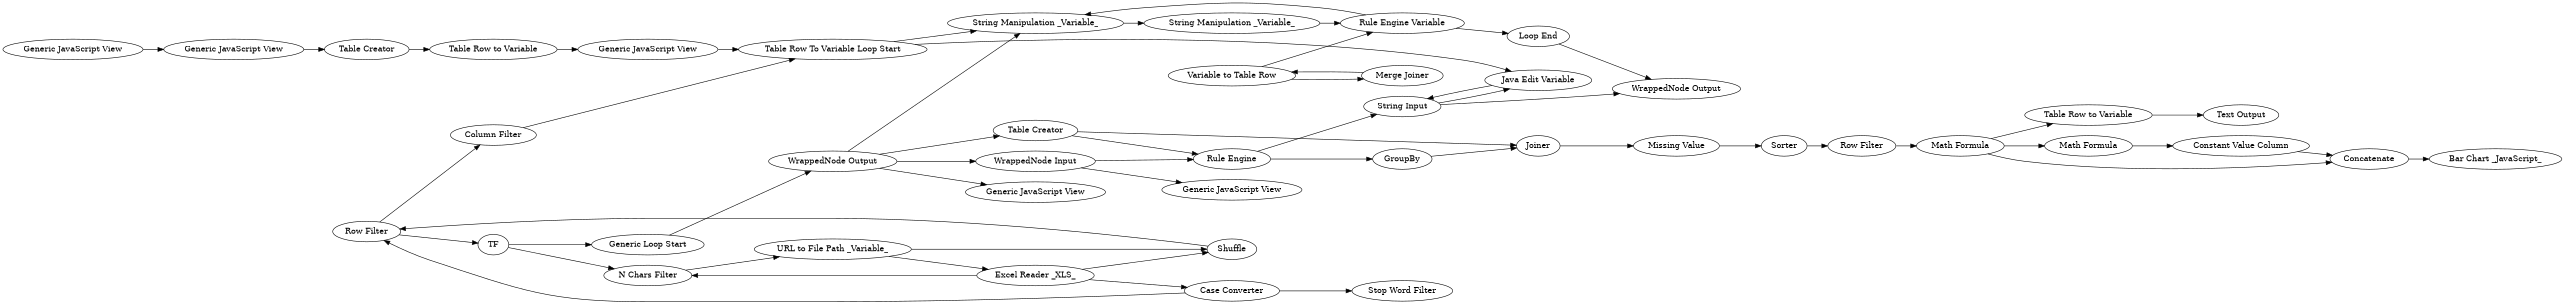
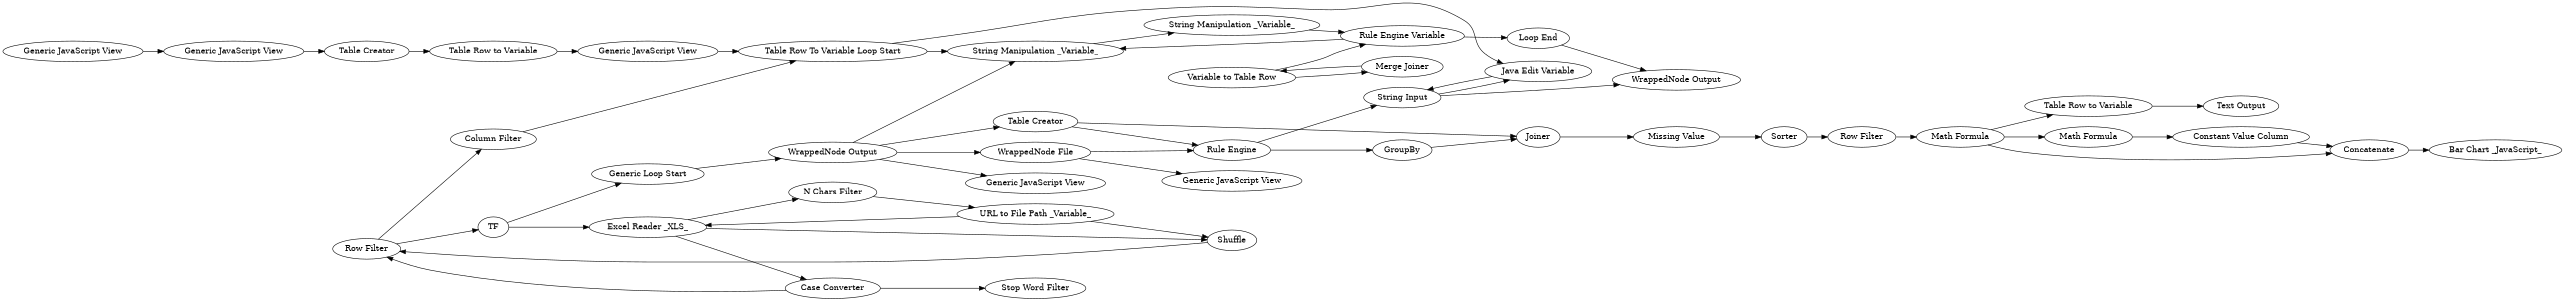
node "WrappedNode Input": label "WrappedNode Input" -> "WrappedNode File"
edge "TF" -> "N Chars Filter": now "TF" -> "Excel Reader _XLS_"
